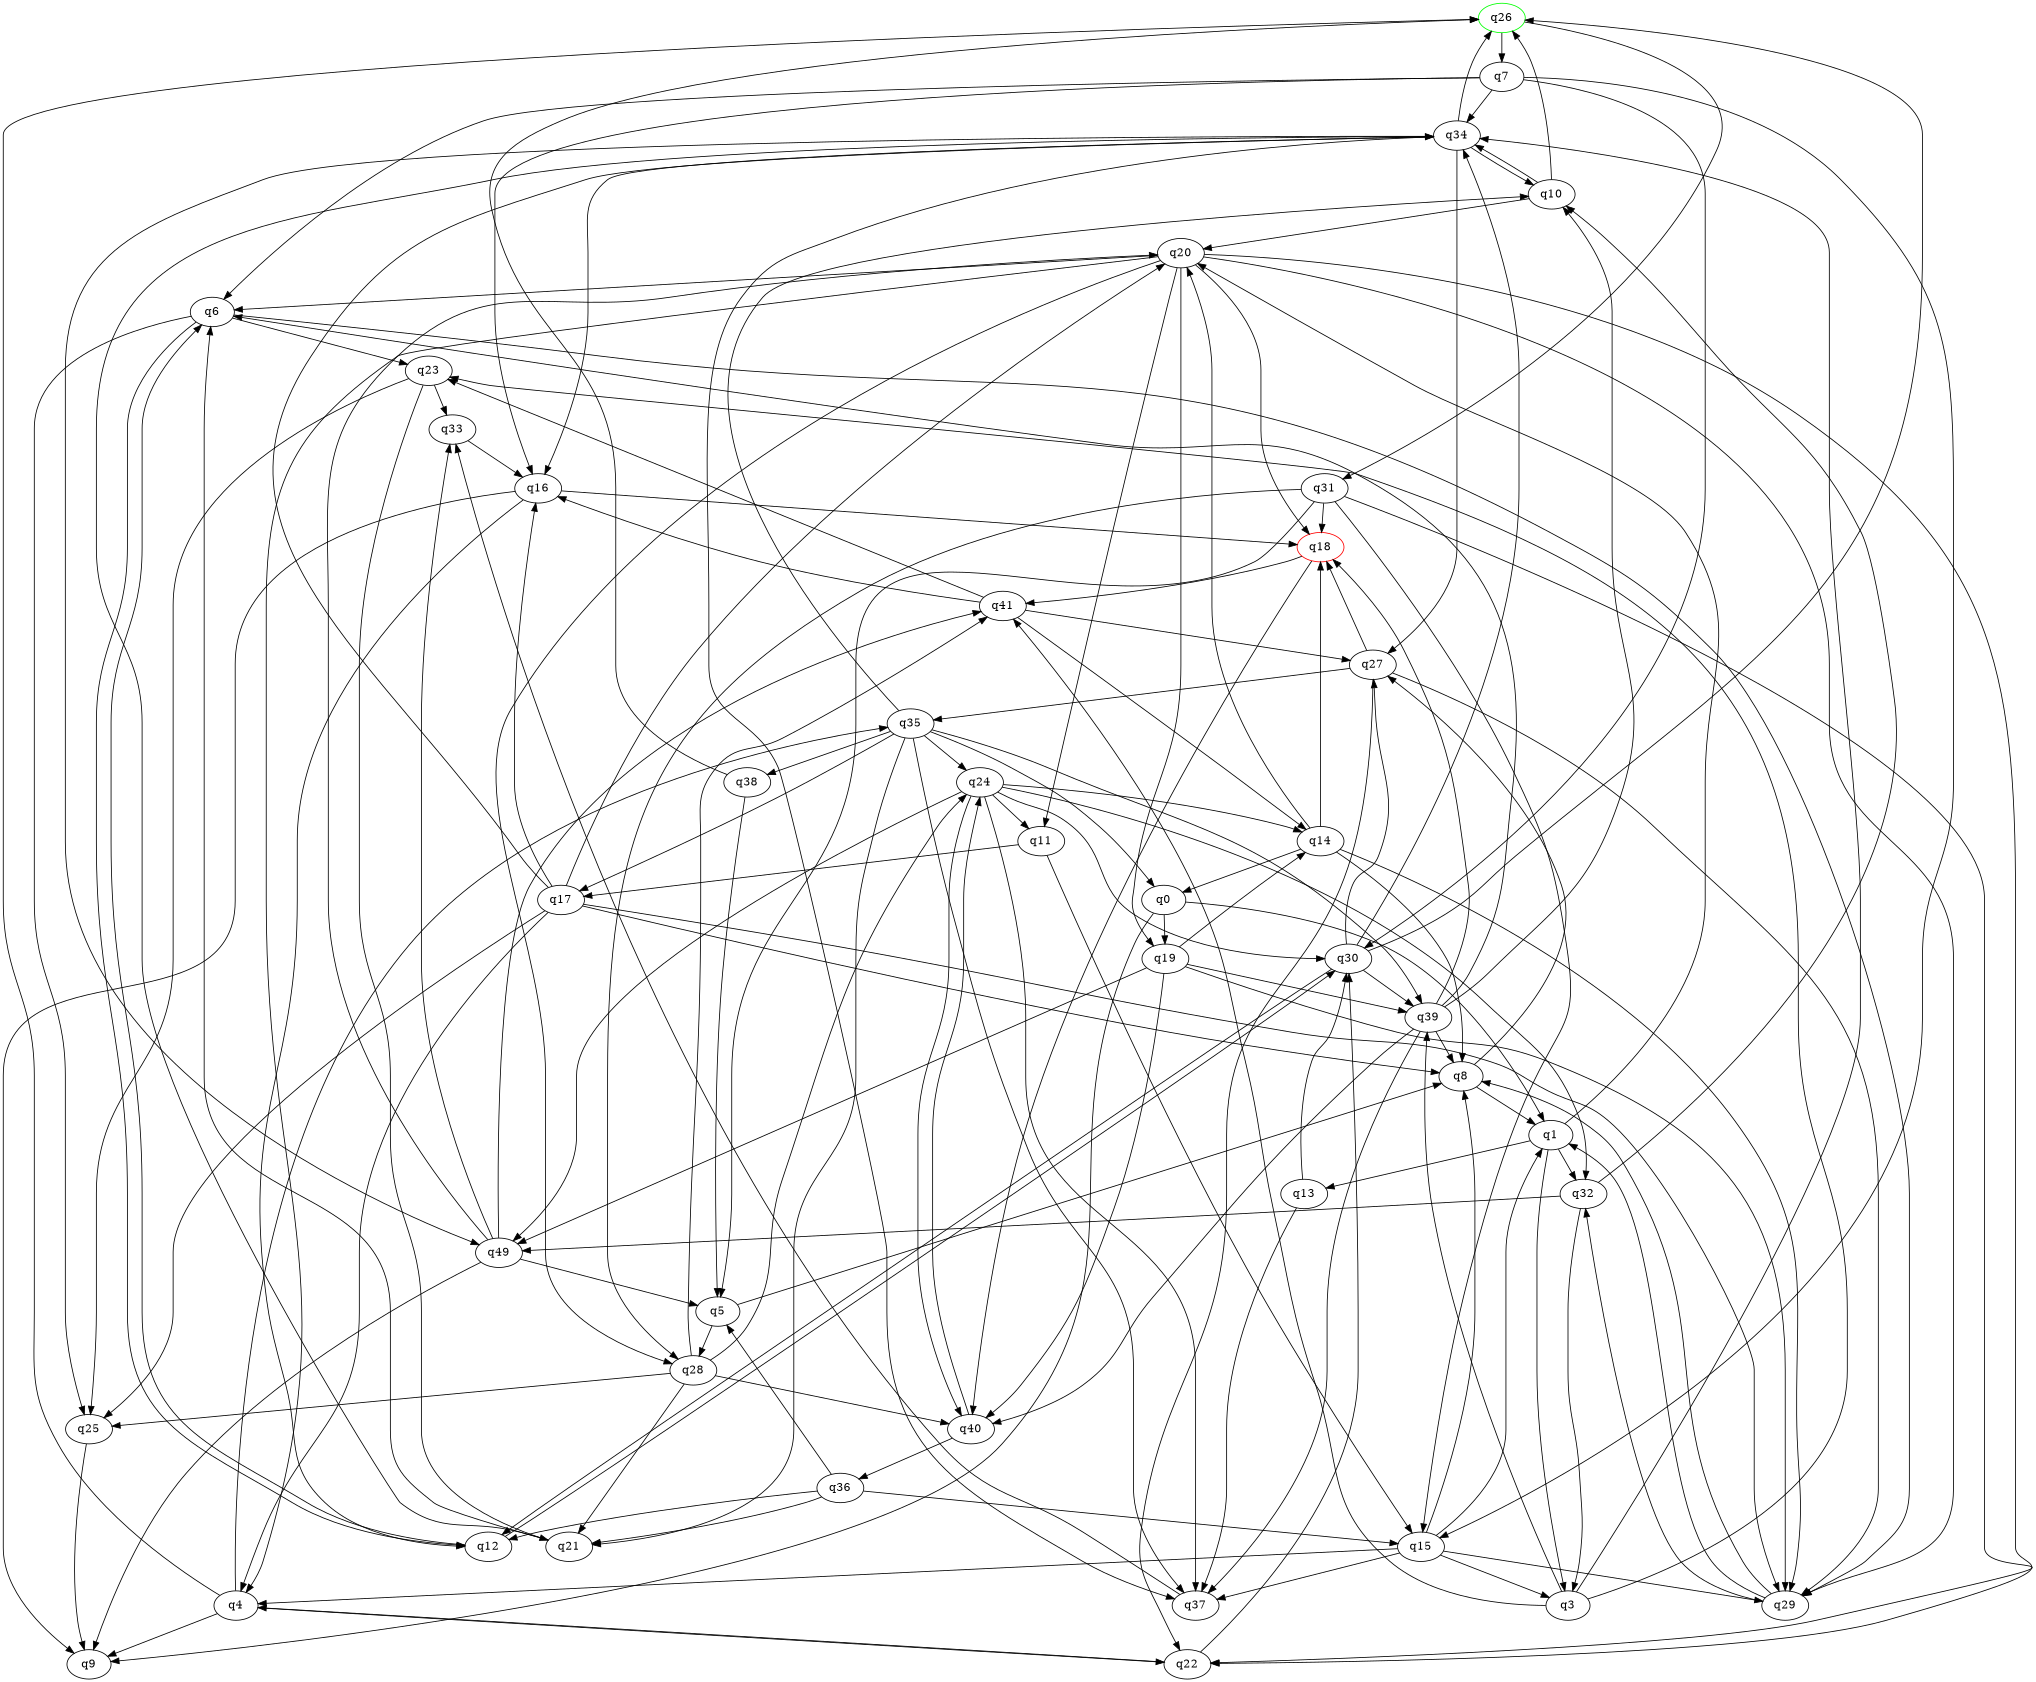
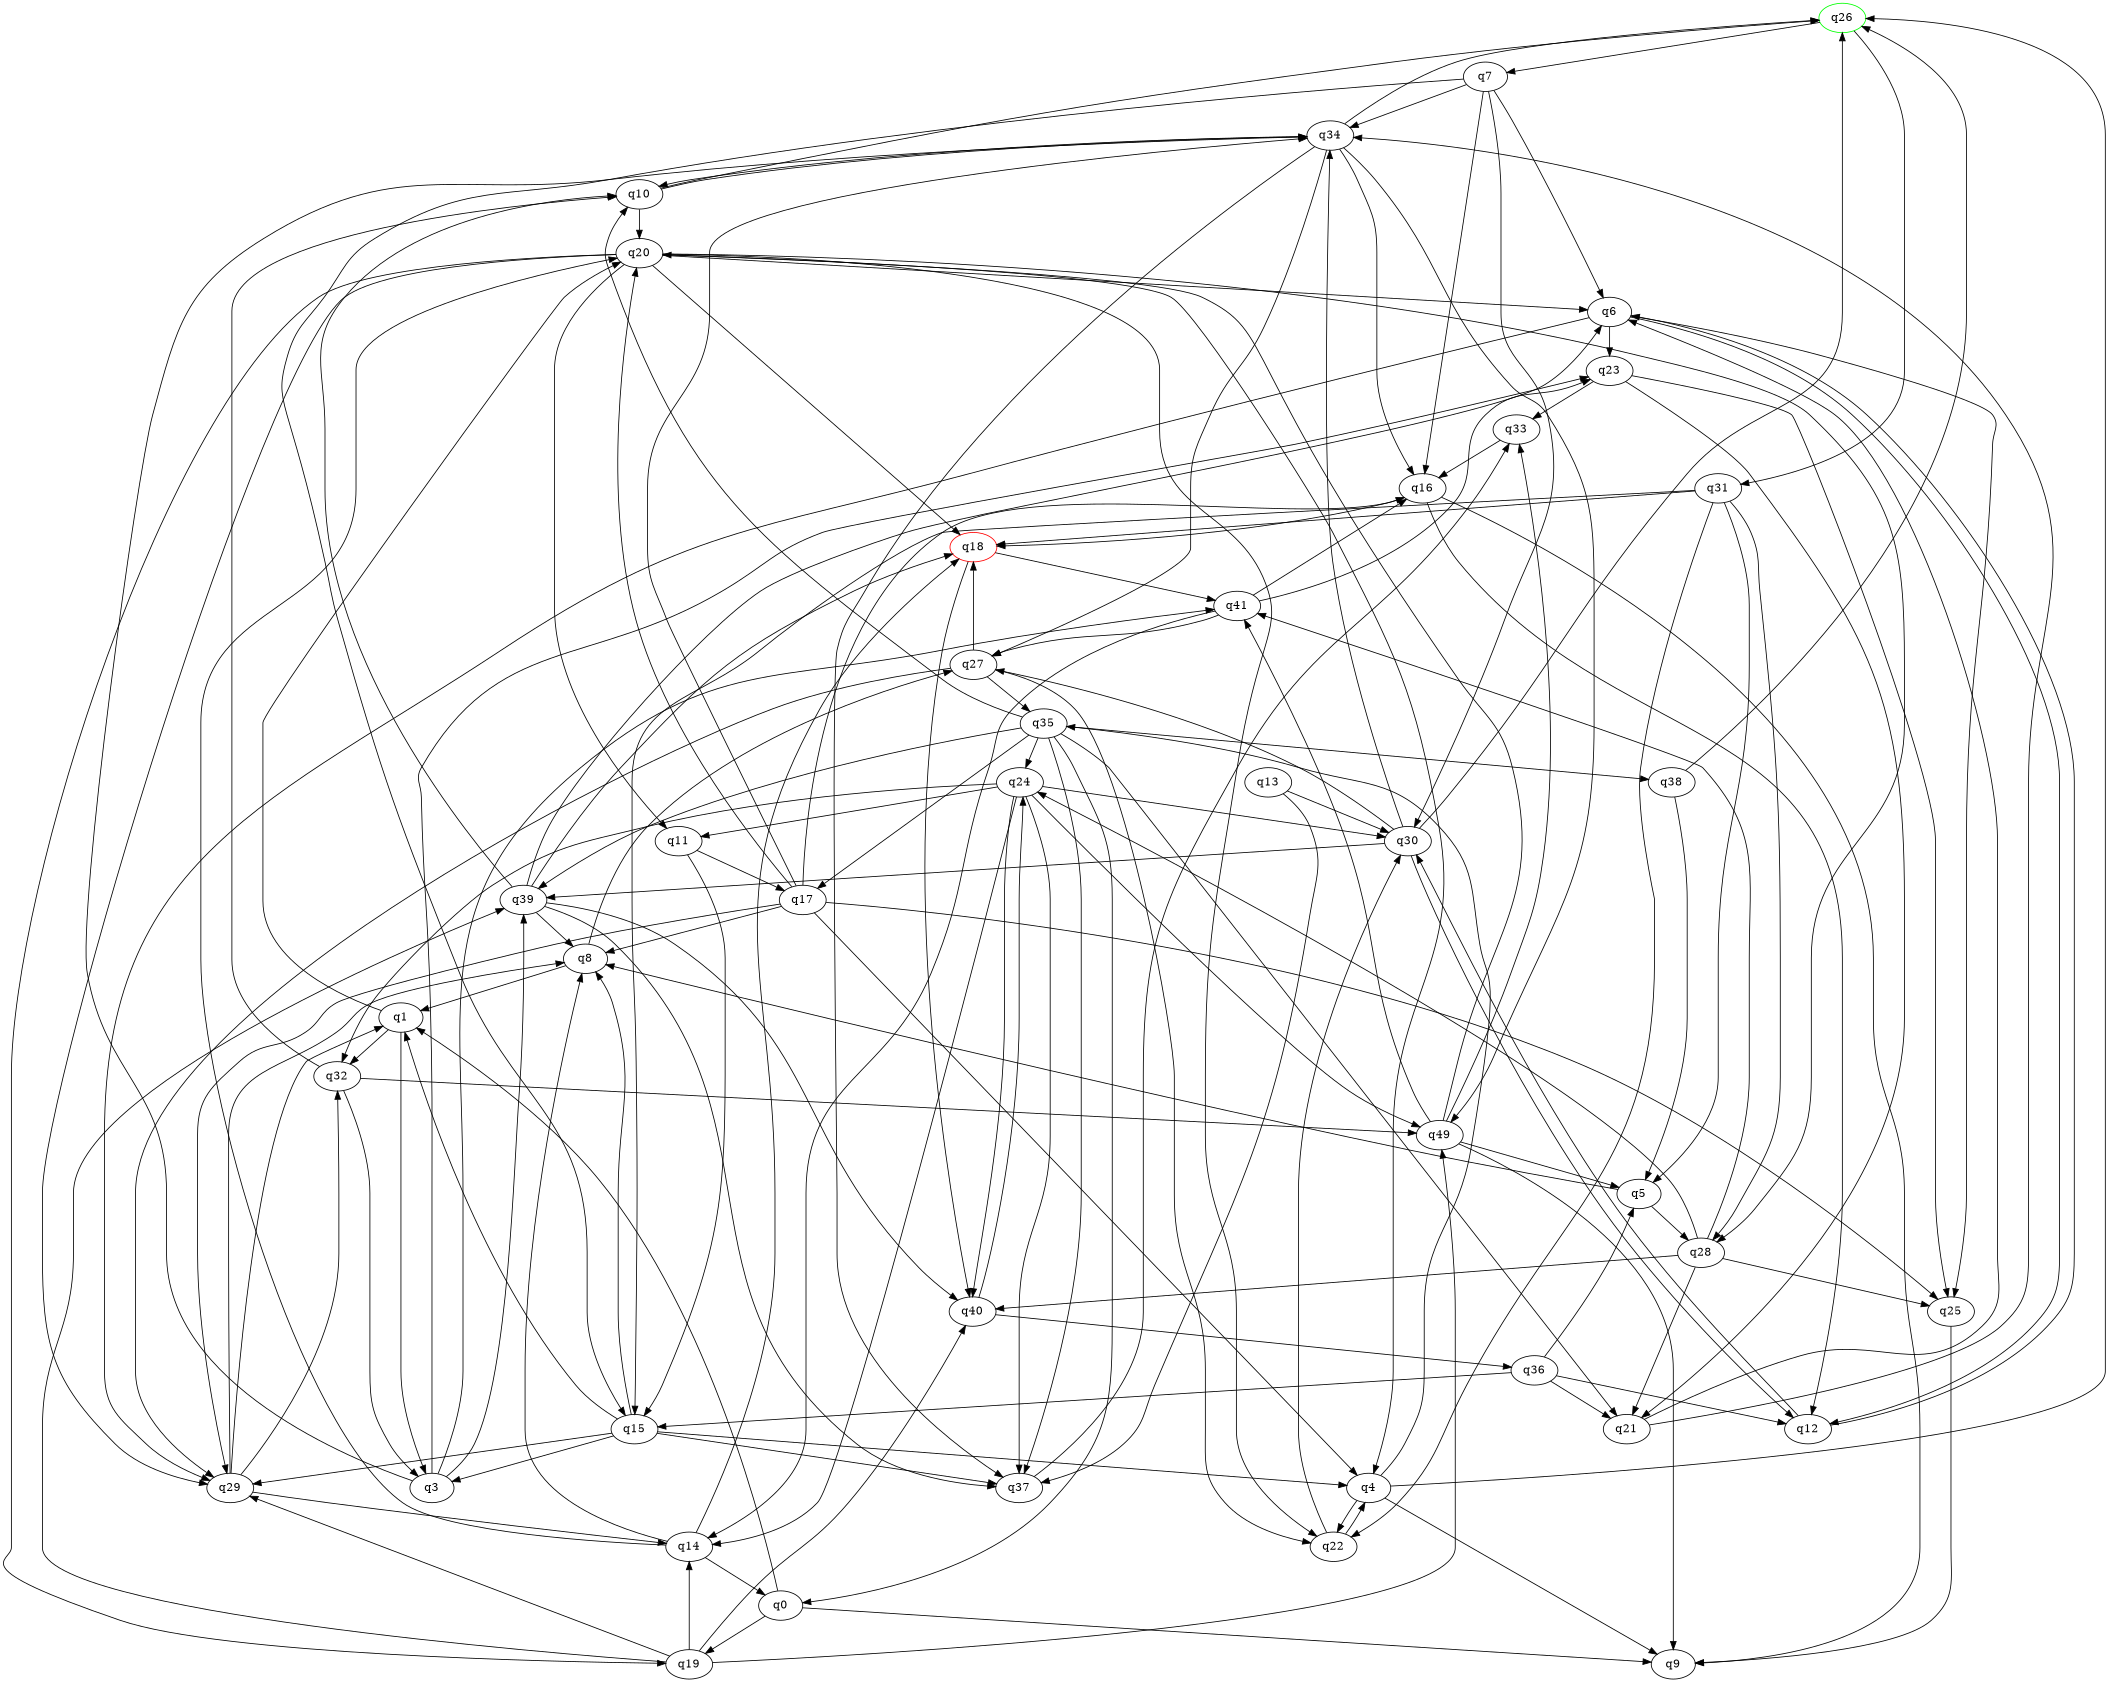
edge "q14" -> "q29": reversed
edge "q1" -> "q13": removed
